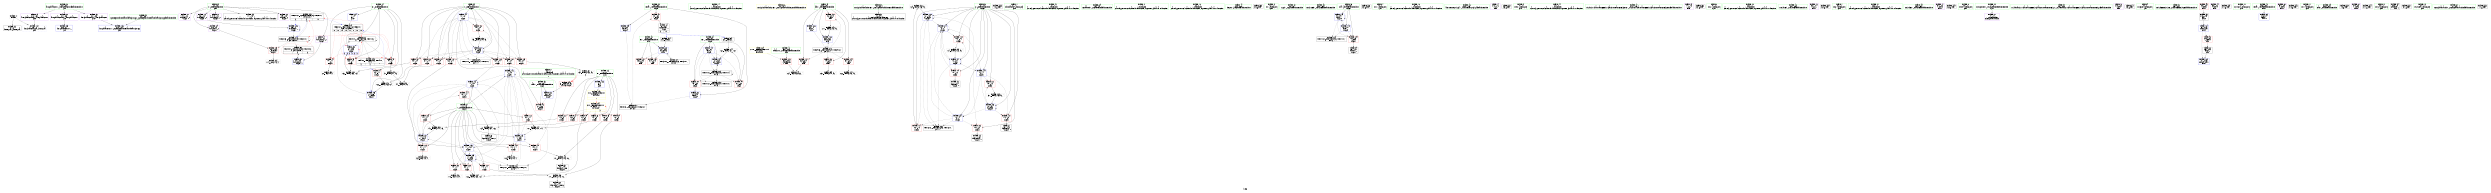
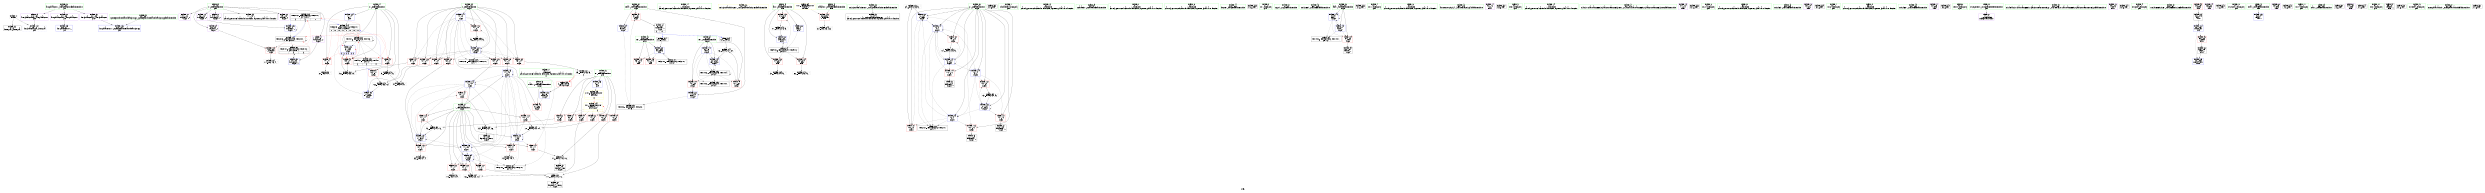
node "NodeID: 263": text "MR_20V_2 = GLOBAL(MR_20V_3, MR_20V_1, )" -> "MR_20V_2 = PHI(MR_20V_3, MR_20V_1, )"
node "NodeID: 127": removed
